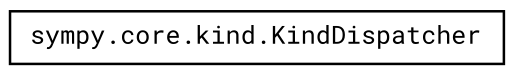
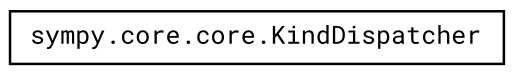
node "sympy.core.kind.KindDispatcher": label "sympy.core.kind.KindDispatcher" -> "sympy.core.core.KindDispatcher"
